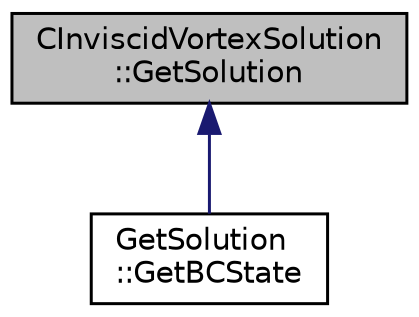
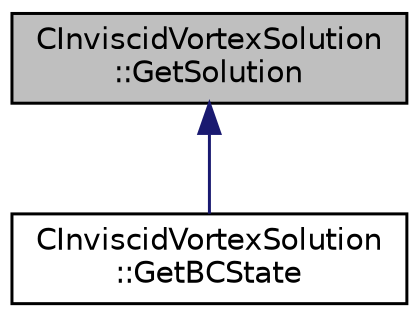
node "GetSolution ::GetBCState": label "GetSolution ::GetBCState" -> "CInviscidVortexSolution ::GetBCState"
